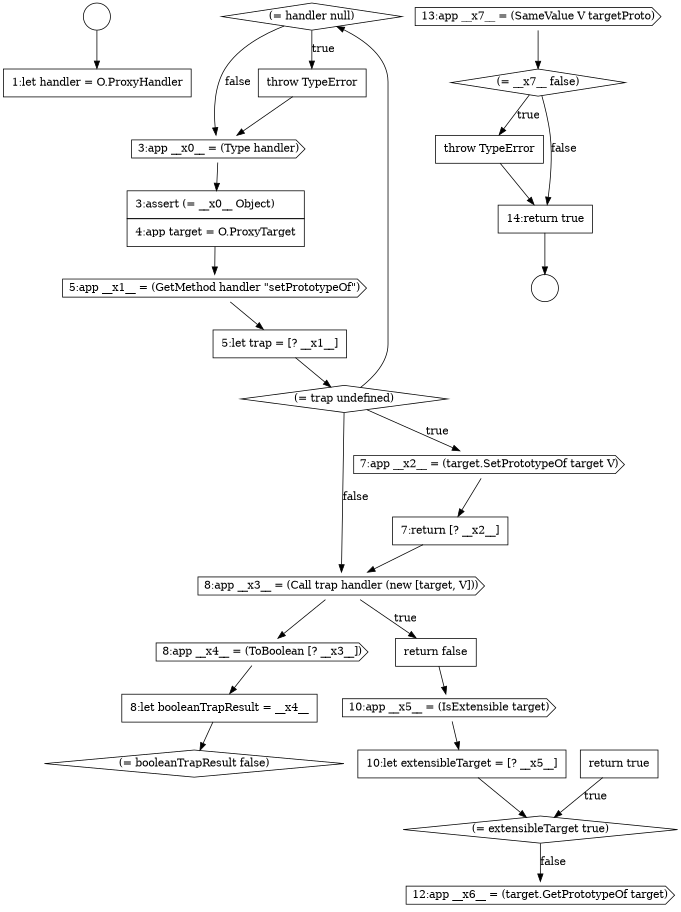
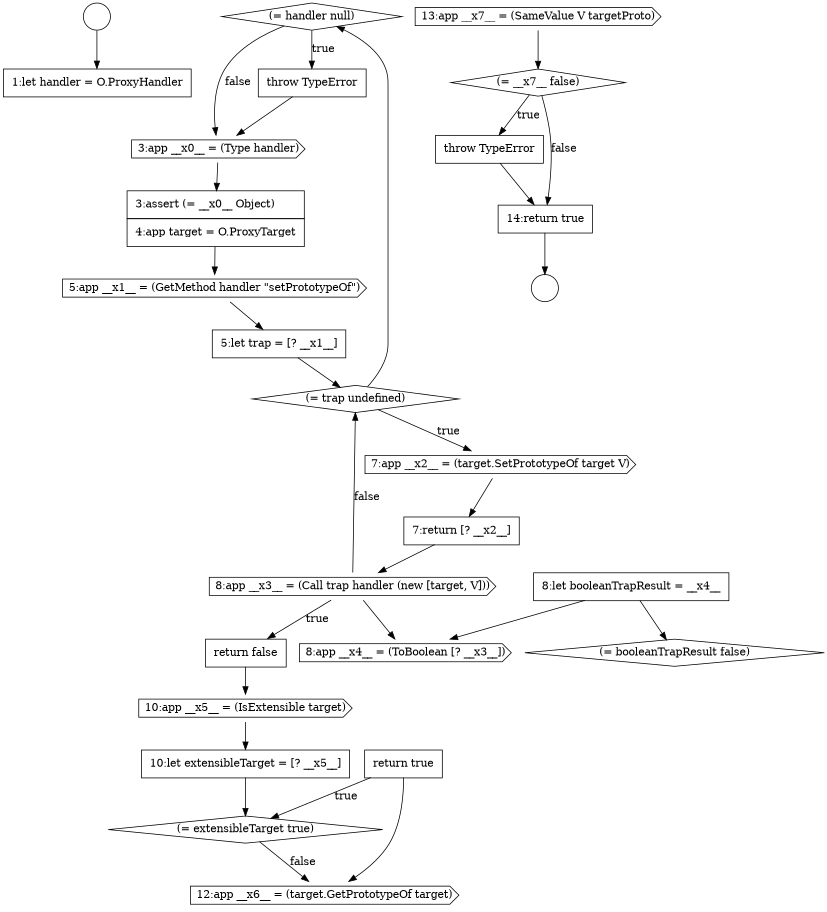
edge "(= trap undefined)" -> "8:app __x3__ = (Call trap handler (new [target, V]))": reversed
edge "8:app __x4__ = (ToBoolean [? __x3__])" -> "8:let booleanTrapResult = __x4__": reversed
edge "return true" -> "12:app __x6__ = (target.GetPrototypeOf target)": added
